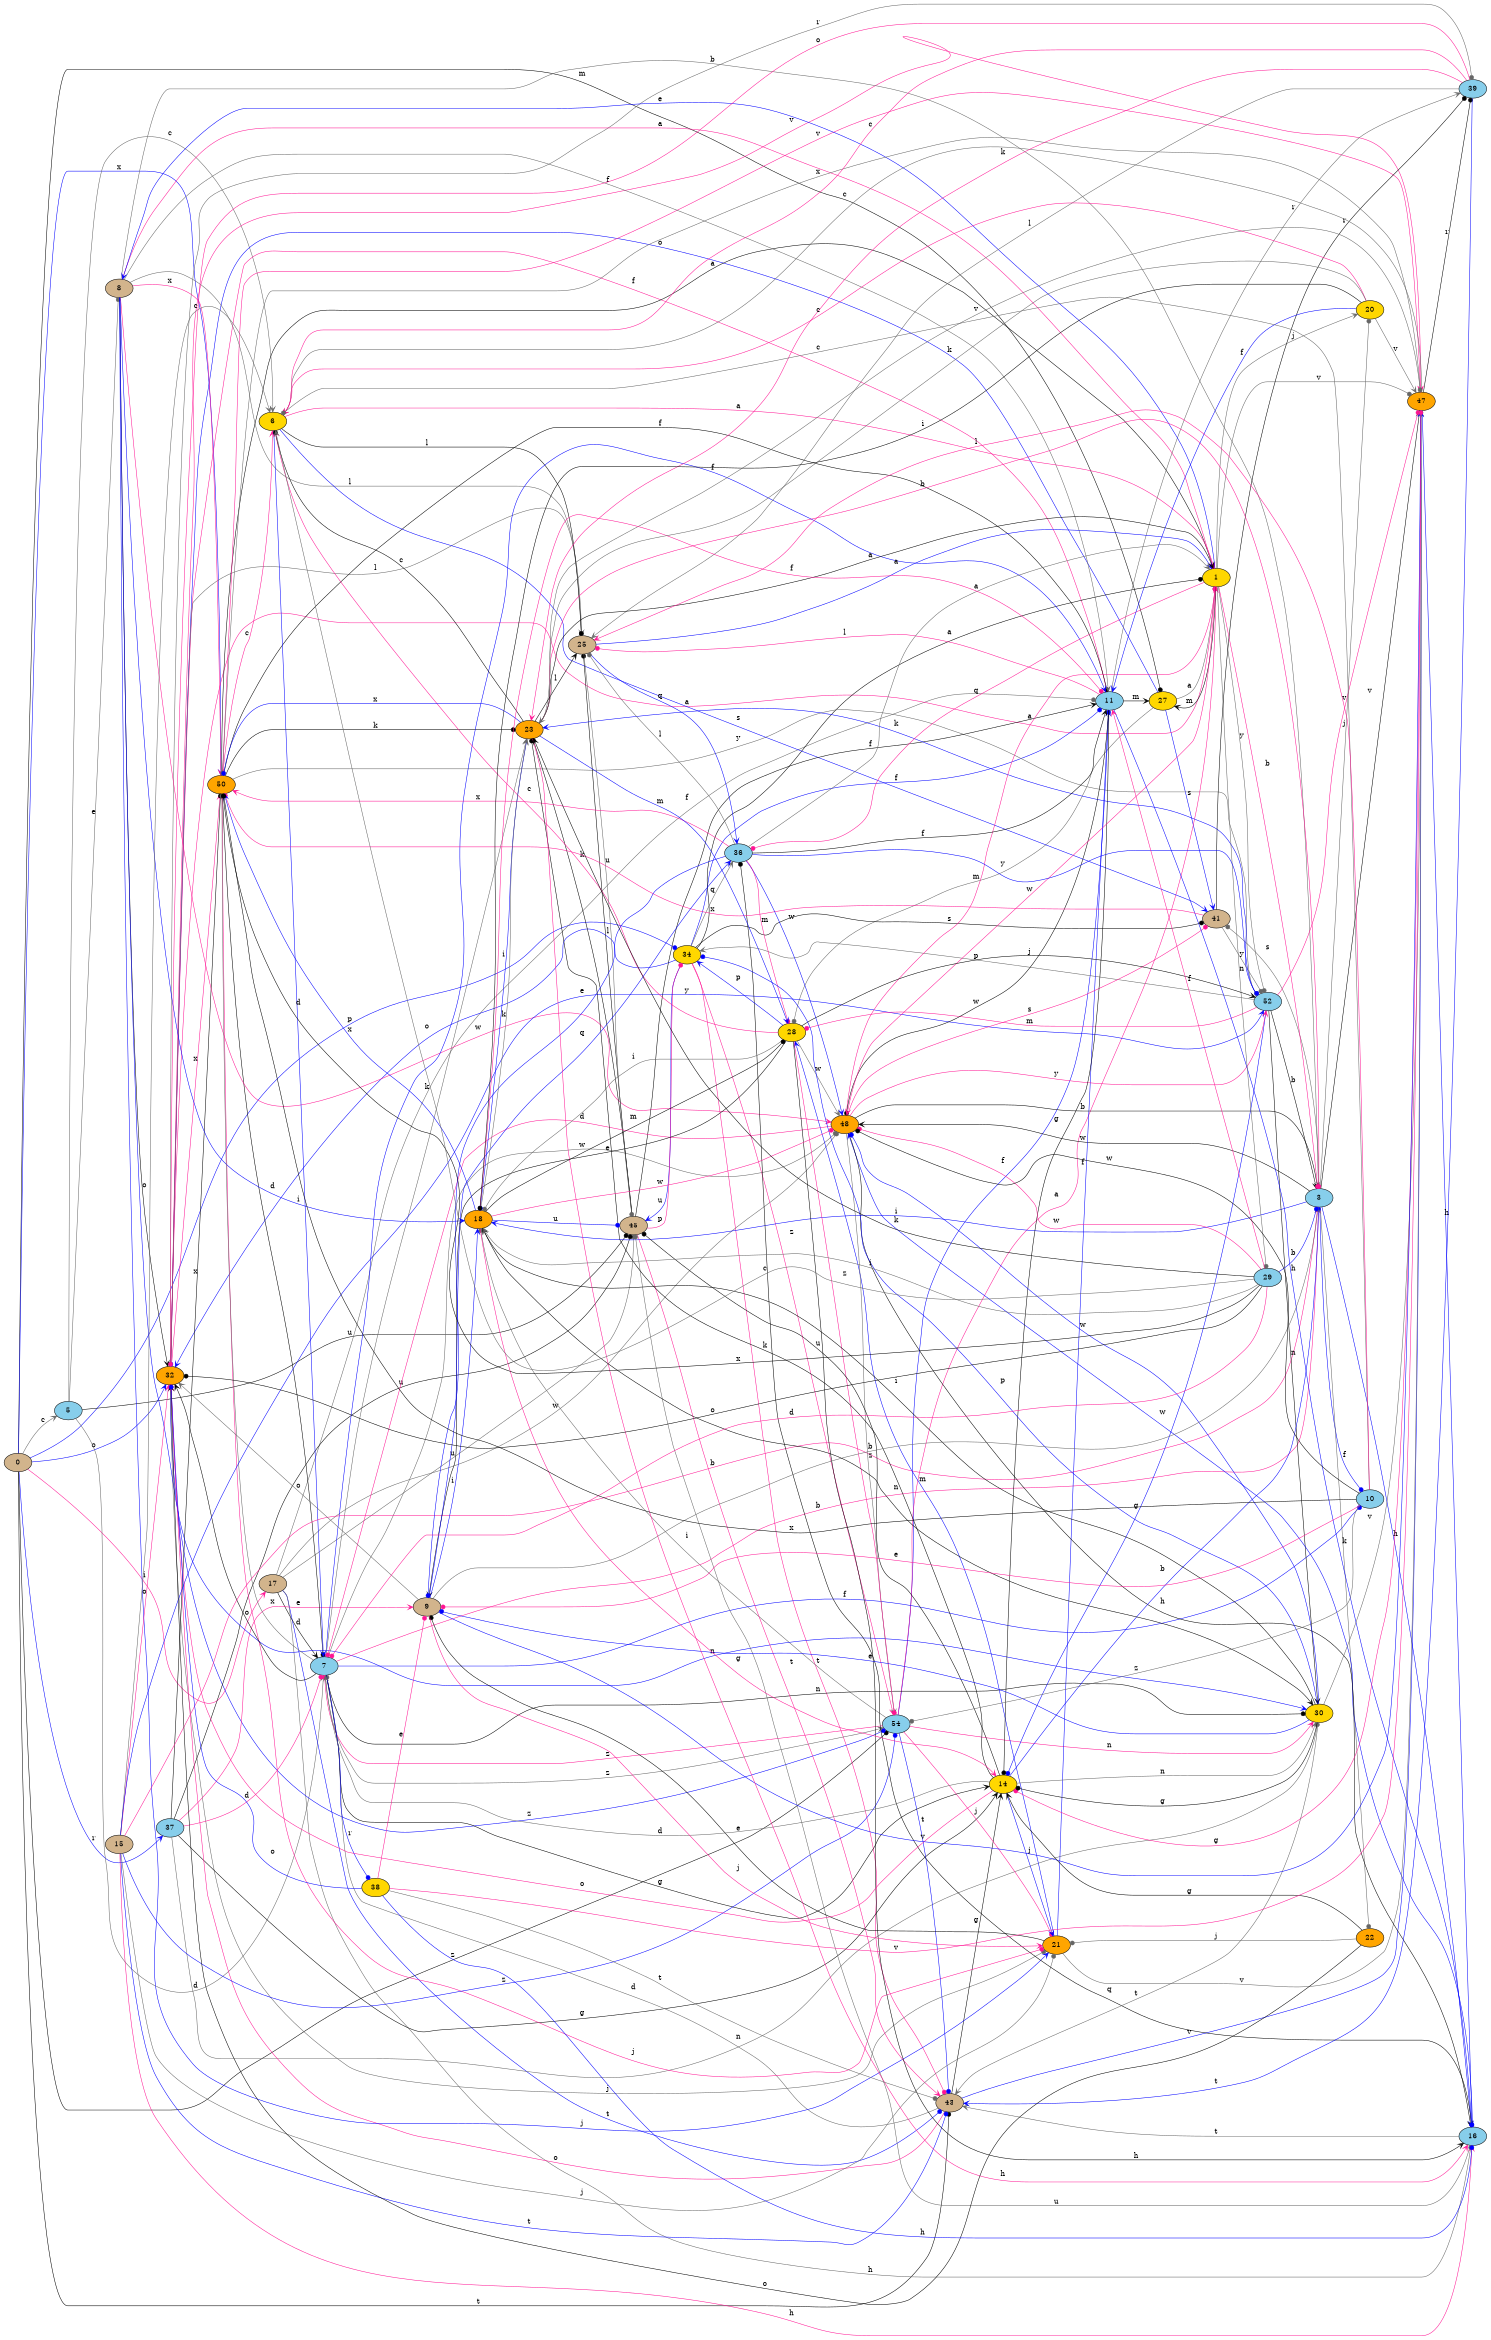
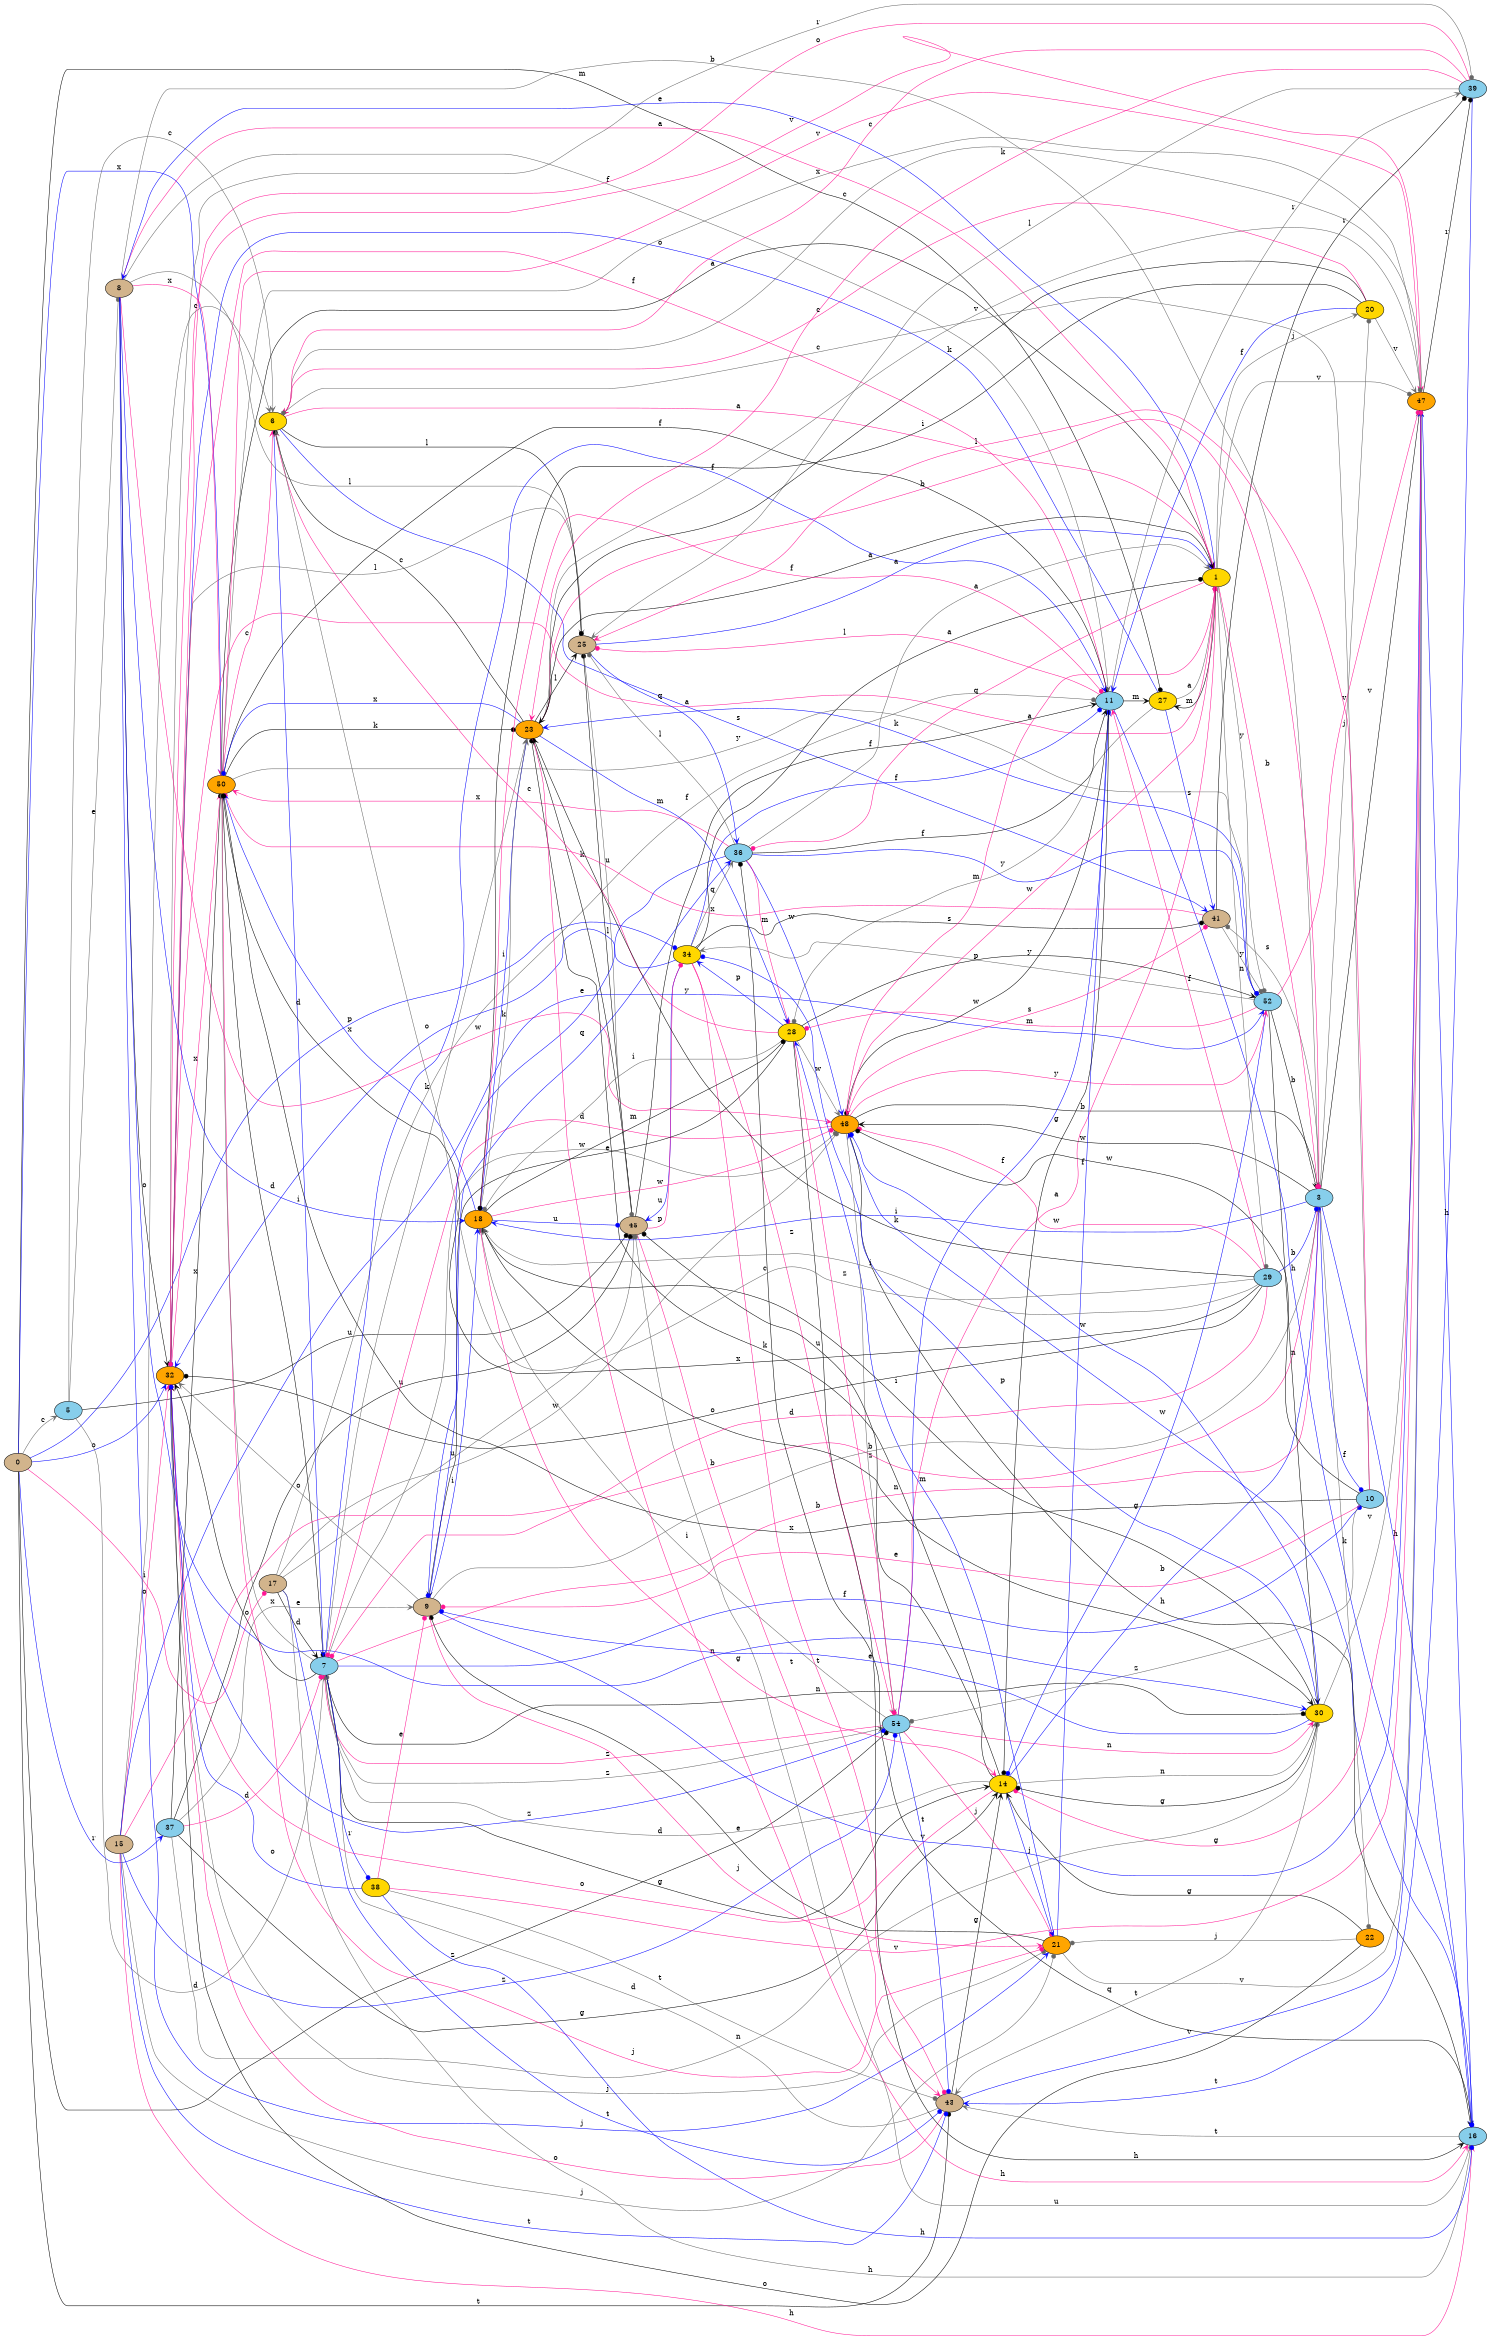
edge "20" -> "23": color gray40 -> black
edge "28" -> "52": label "j" -> "y"
edge "0" -> "17": arrowhead vee -> dot
edge "37" -> "9": color deeppink -> gray40
